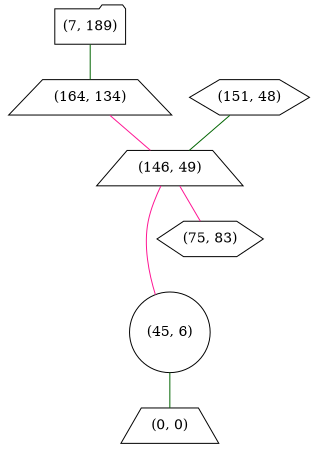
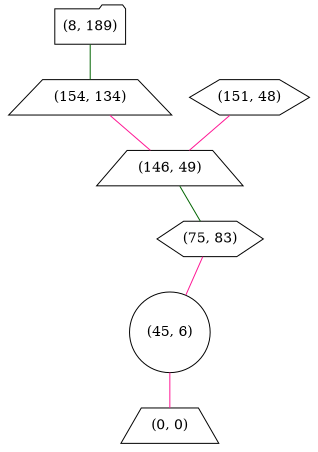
node "(7, 189)": label "(7, 189)" -> "(8, 189)"
node "(164, 134)": label "(164, 134)" -> "(154, 134)"
edge "(151, 48)" -- "(146, 49)": color darkgreen -> deeppink
edge "(146, 49)" -- "(75, 83)": color deeppink -> darkgreen
edge "(146, 49)" -- "(45, 6)": now "(75, 83)" -- "(45, 6)"
edge "(45, 6)" -- "(0, 0)": color darkgreen -> deeppink
